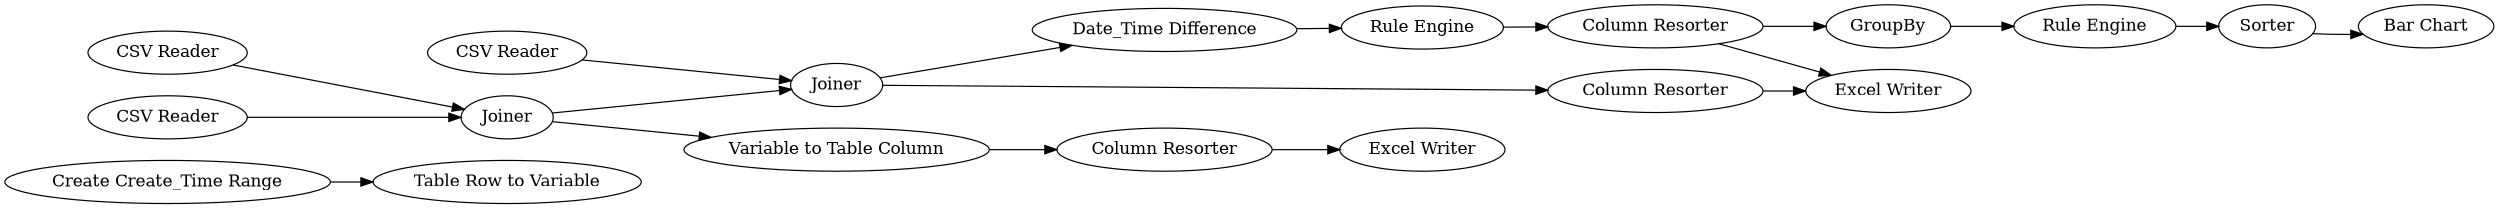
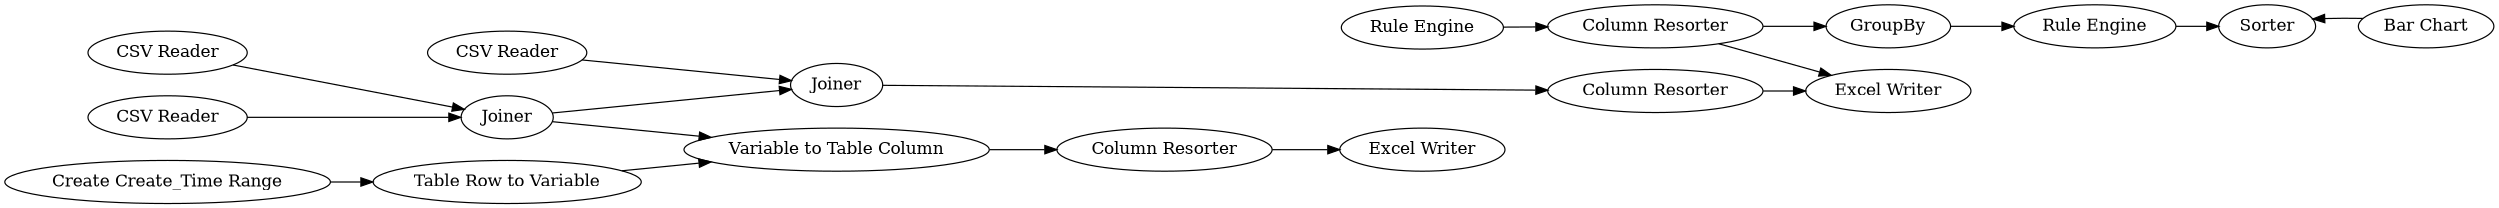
node "Date_Time Difference": removed
edge "Sorter" -> "Bar Chart": reversed
edge "Table Row to Variable" -> "Variable to Table Column": added
